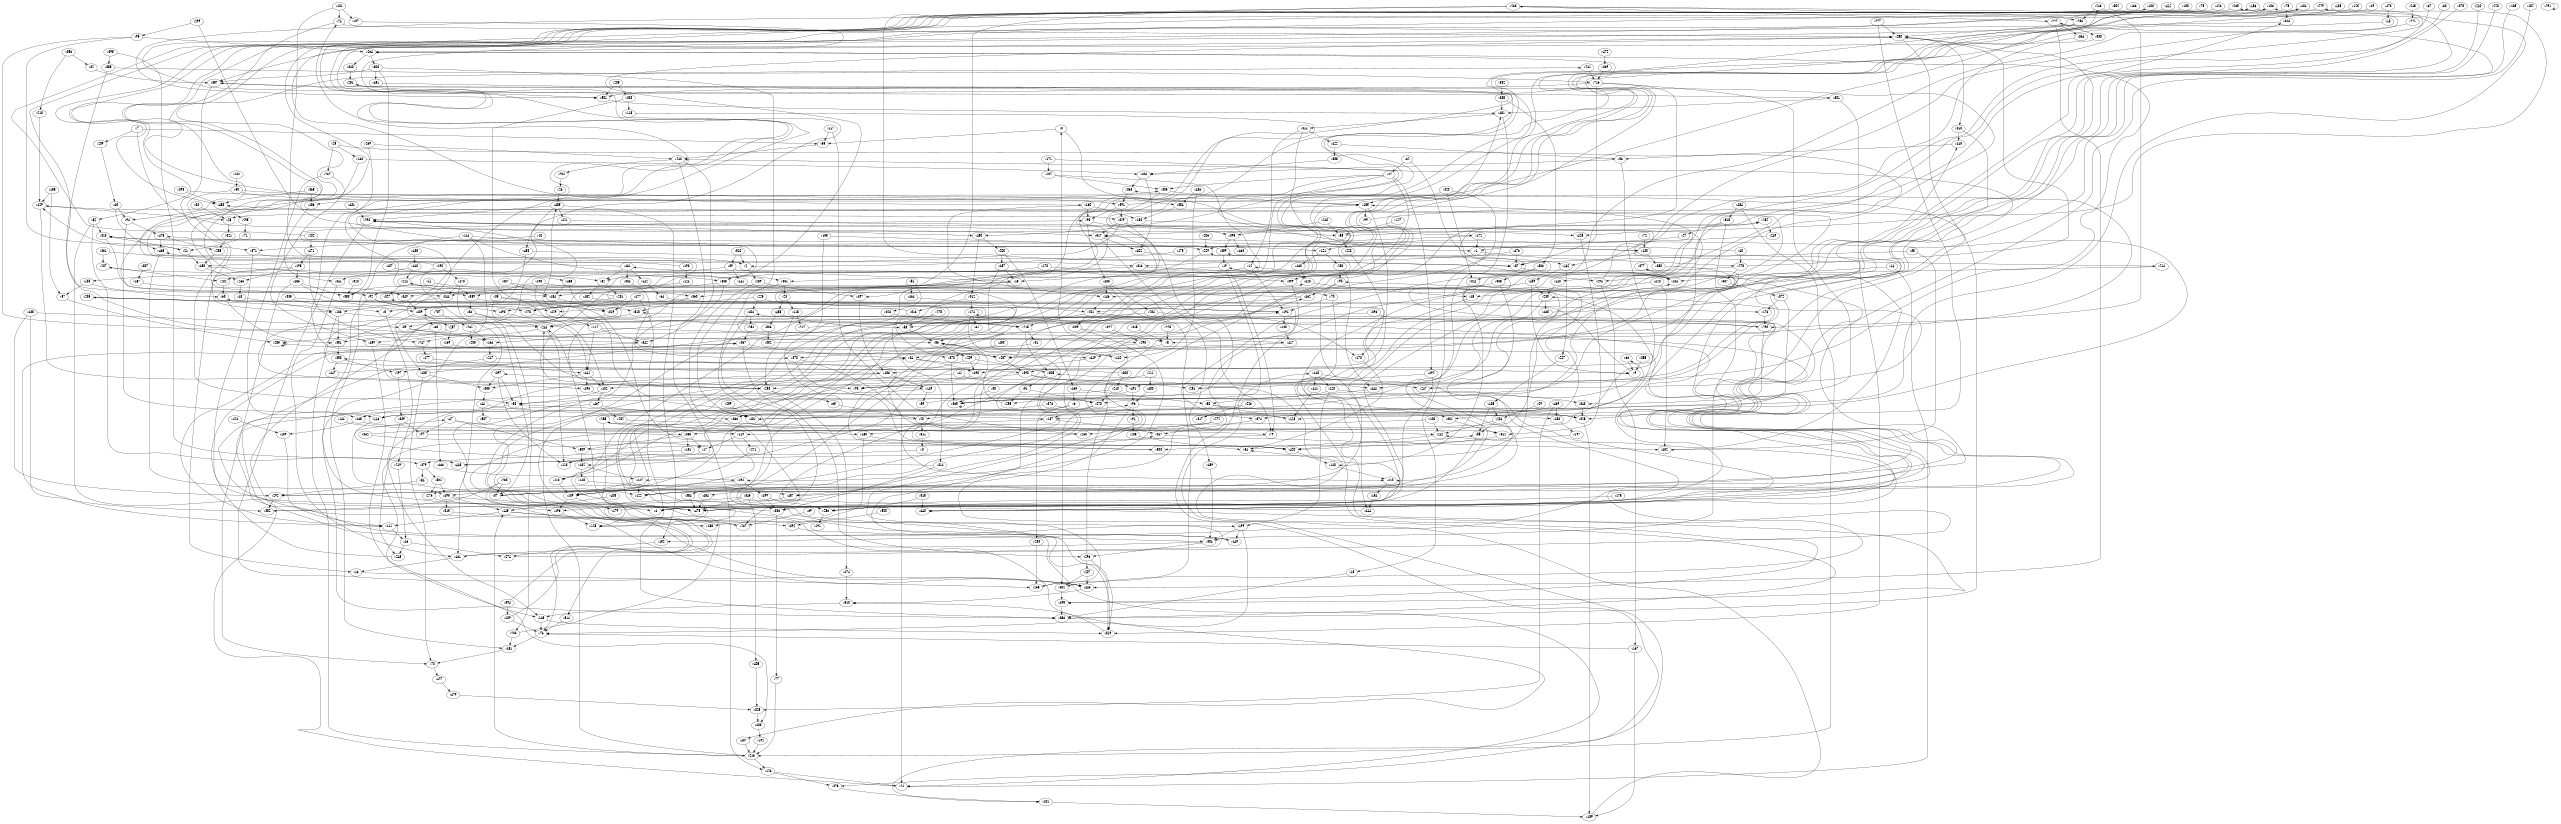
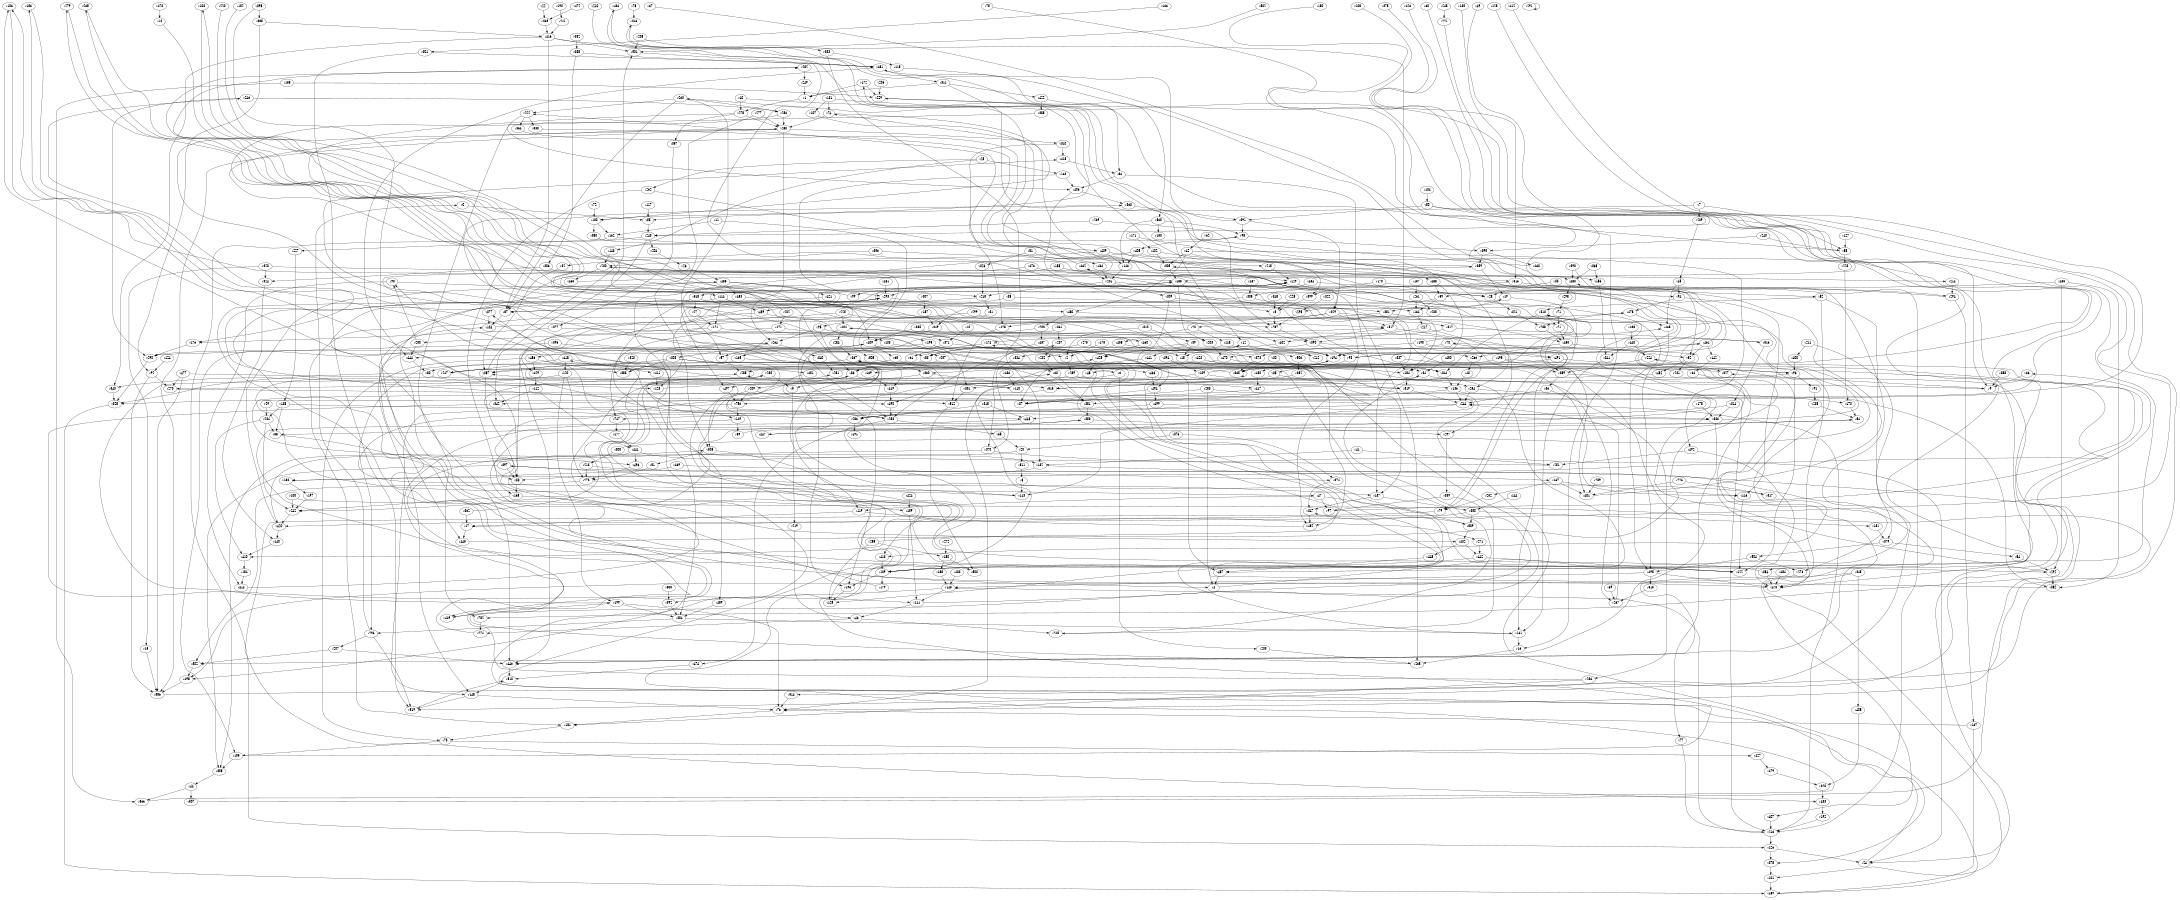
node "v22": added
node "v716": label "v716" -> "v416"
node "v160": label "v160" -> "v560"
node "v354": removed
edge "v42" -> "v172": now "v463" -> "v172"
edge "v62" -> "v162": now "v11" -> "v162"
node "v14": removed
edge "v193" -> "v124": removed
edge "v153" -> "v519": removed
edge "v90" -> "v462": now "v90" -> "v114"
node "v757": label "v757" -> "v157"
node "v493": removed
node "v203": added
node "v456": label "v456" -> "v756"
edge "v109" -> "v254": added
edge "v35" -> "v93": reversed
node "v255": removed
node "v260": removed
edge "v112" -> "v484": removed
edge "v197" -> "v420": now "v197" -> "v242"
edge "v345" -> "v336": now "v138" -> "v336"
edge "v105" -> "v73": reversed
edge "v145" -> "v188": reversed
node "v182": label "v182" -> "v782"
edge "v469" -> "v325": removed
